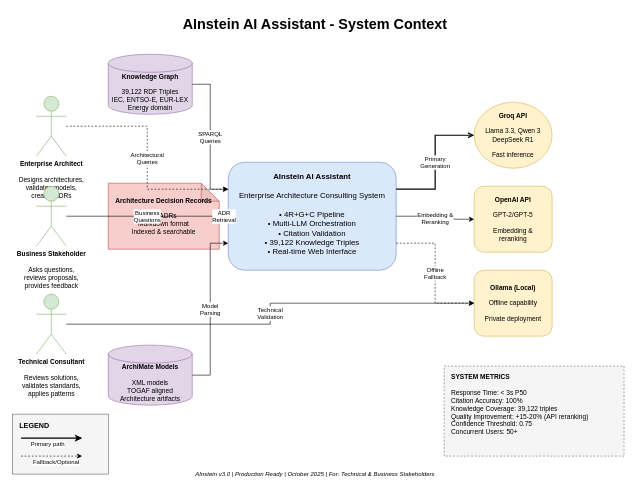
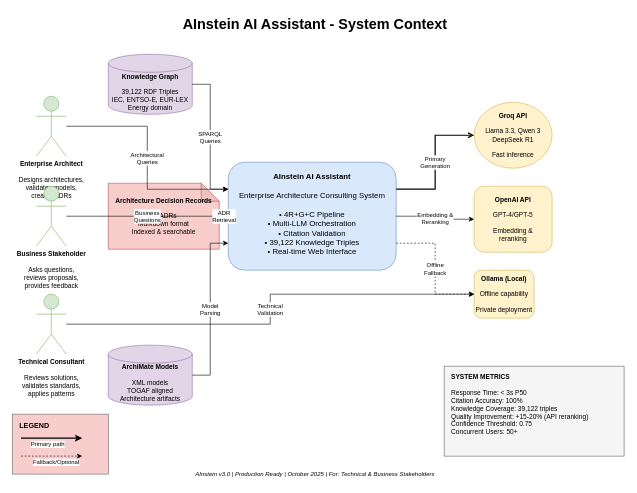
edge "Enterprise Architect Designs architectures, validates models, creates ADRs" -> "AInstein AI Assistant Enterprise Architecture Consulting System • 4R+G+C Pipeline • Multi-LLM Orchestration • Citation Validation • 39,122 Knowledge Triples • Real-time Web Interface": style dashed -> solid
node "OpenAI API GPT-2/GPT-5 Embedding & reranking": label "OpenAI API GPT-2/GPT-5 Embedding & reranking" -> "OpenAI API GPT-4/GPT-5 Embedding & reranking"
node "Ollama (Local) Offline capability Private deployment": size 78x66 -> 60x48
node "SYSTEM METRICS Response Time: < 3s P50 Citation Accuracy: 100% Knowledge Coverage: 39,122 triples Quality Improvement: +15-20% (API reranking) Confidence Threshold: 0.75 Concurrent Users: 50+": style dashed -> solid
node "LEGEND": fillcolor #f5f5f5 -> #f8cecc
